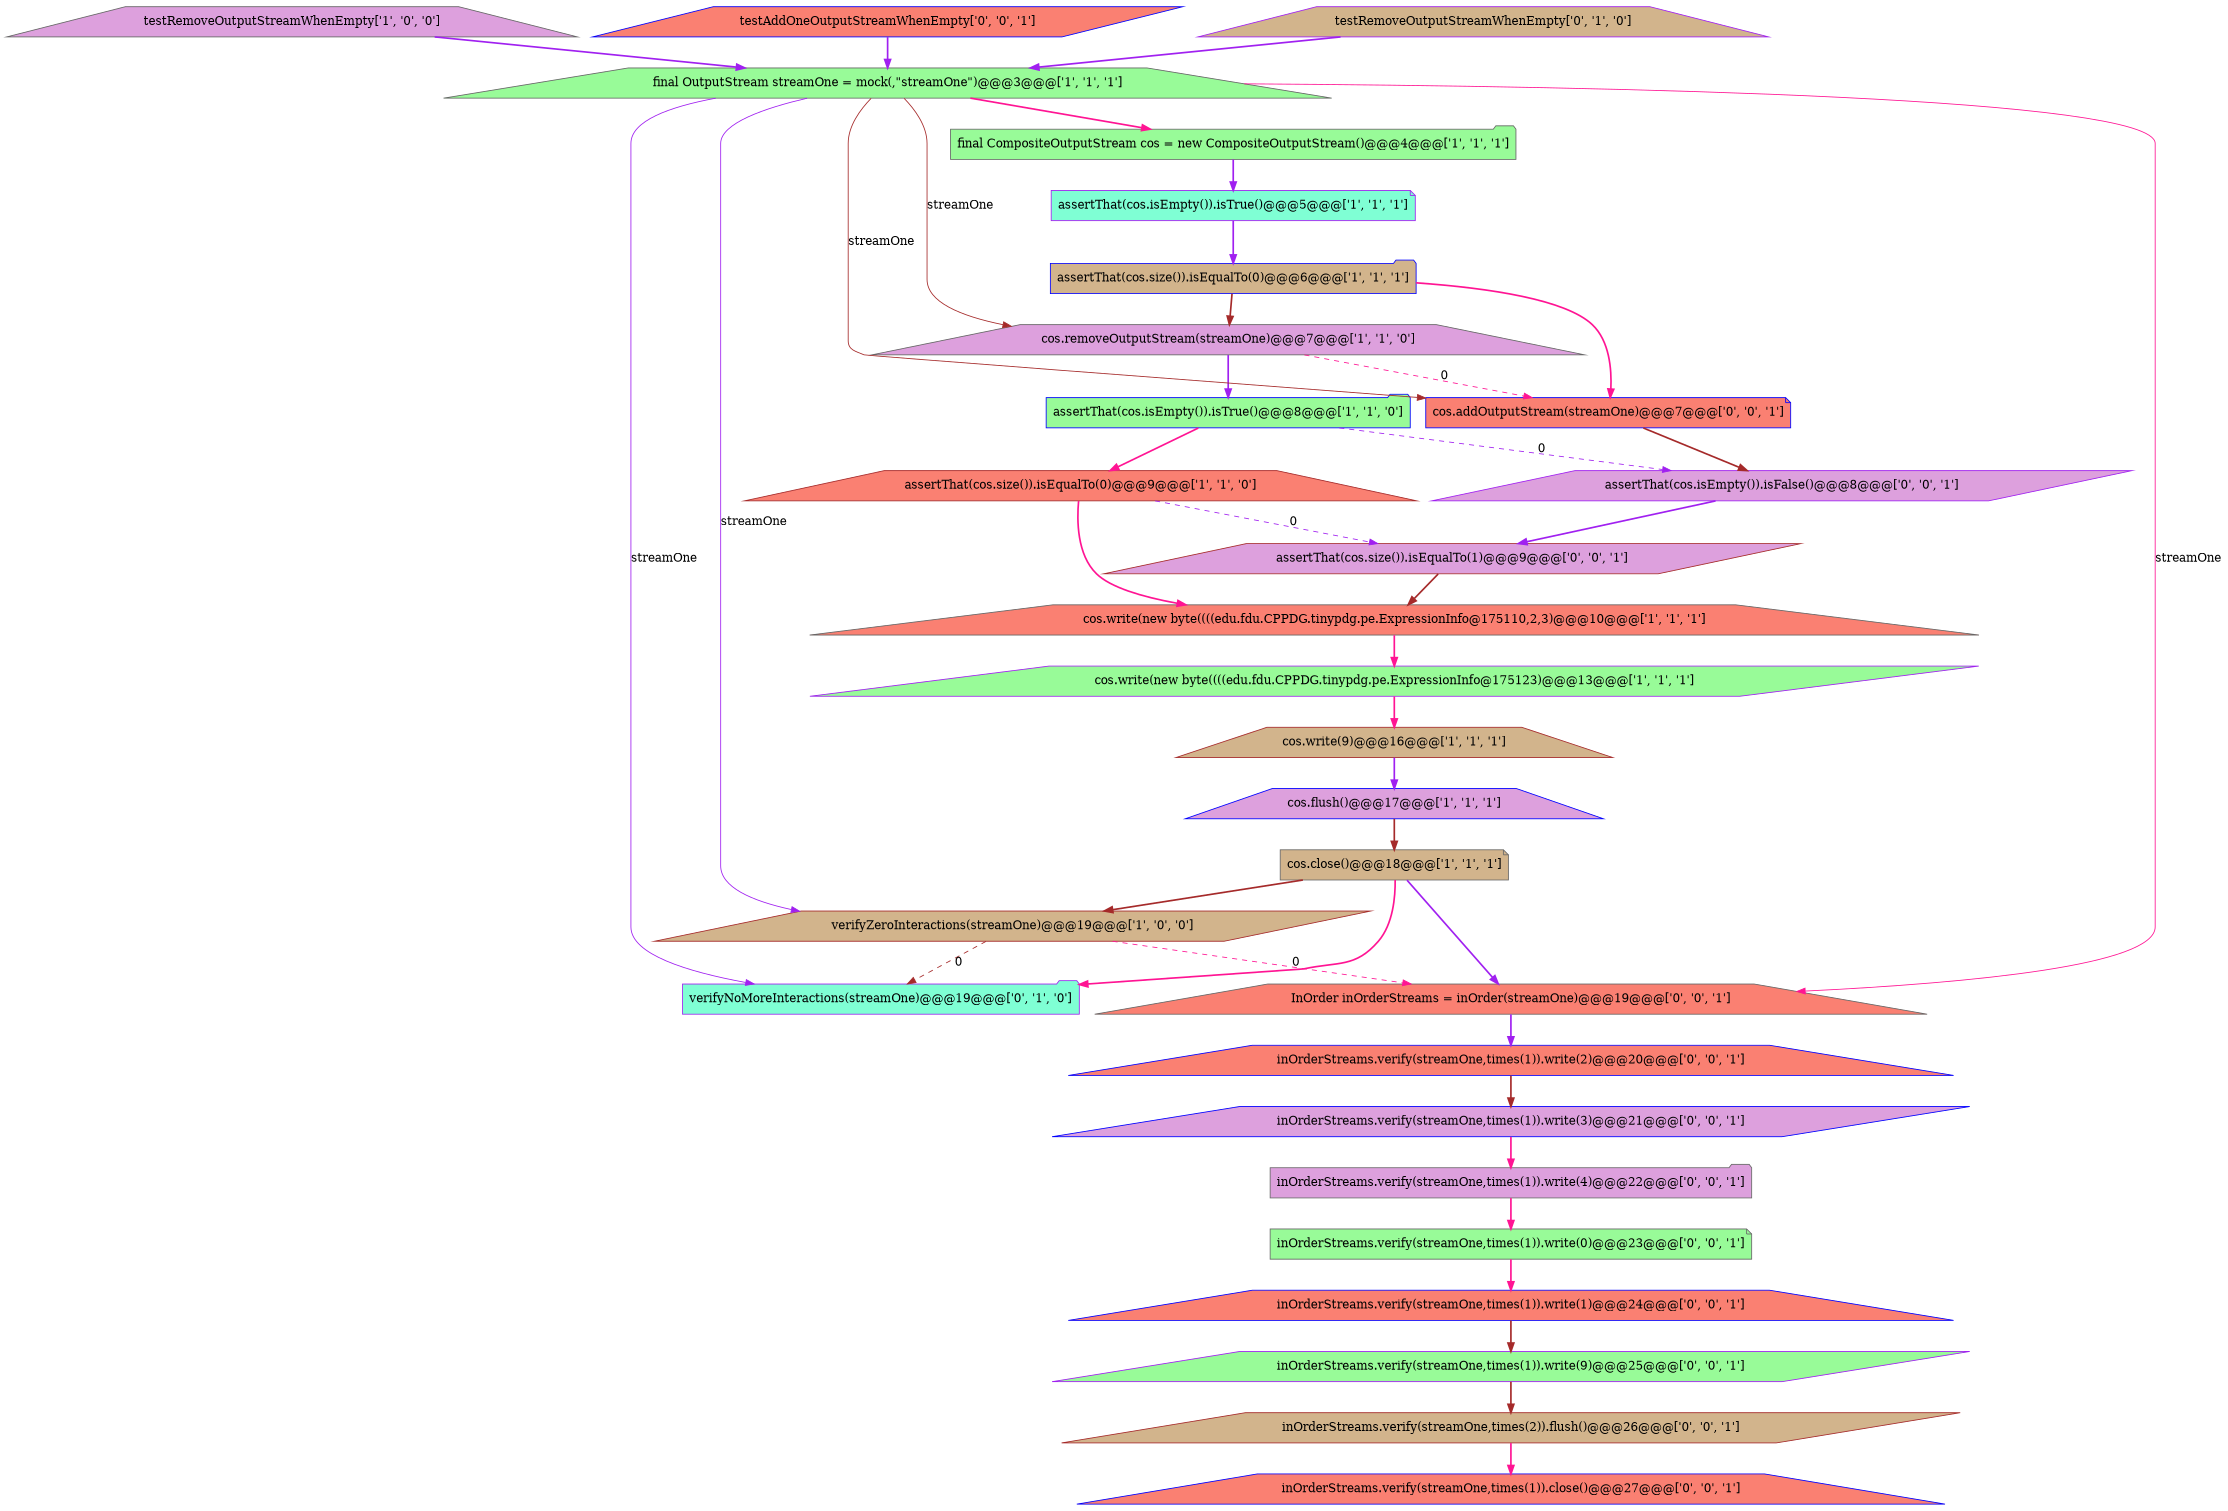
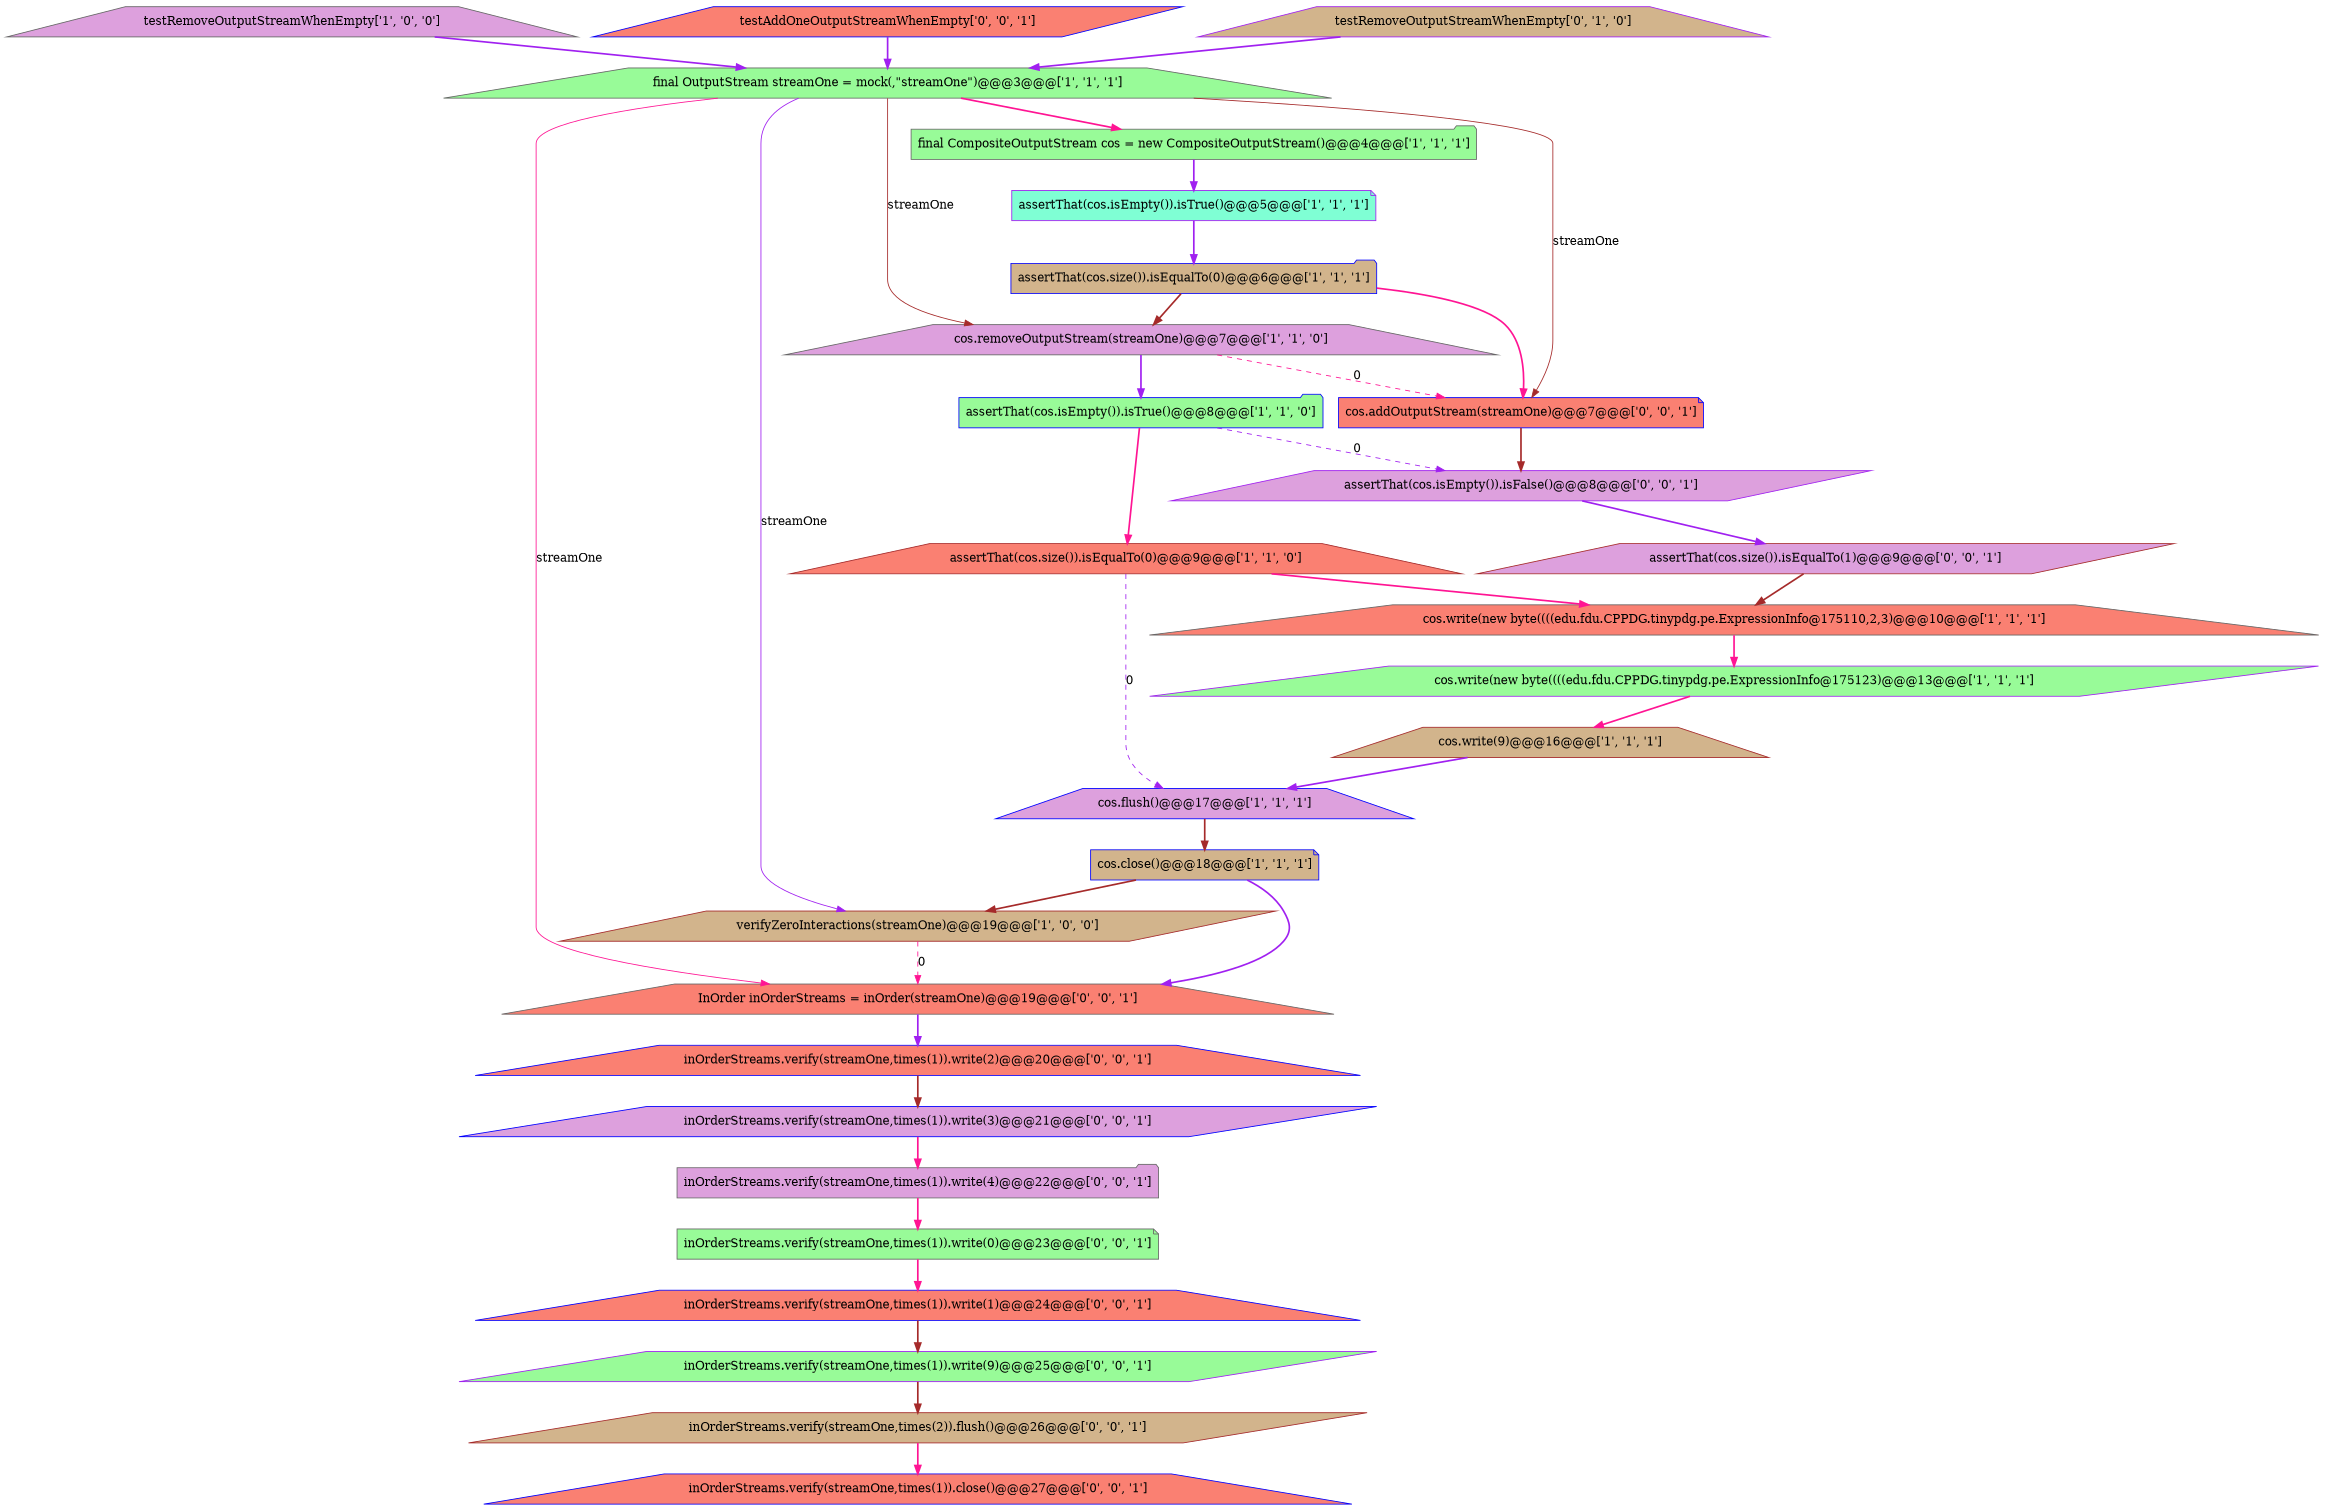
edge "assertThat(cos.size()).isEqualTo(0)@@@9@@@['1', '1', '0']" -> "assertThat(cos.size()).isEqualTo(1)@@@9@@@['0', '0', '1']": now "assertThat(cos.size()).isEqualTo(0)@@@9@@@['1', '1', '0']" -> "cos.flush()@@@17@@@['1', '1', '1']"
node "cos.close()@@@18@@@['1', '1', '1']": color gray40 -> blue
node "verifyNoMoreInteractions(streamOne)@@@19@@@['0', '1', '0']": removed
